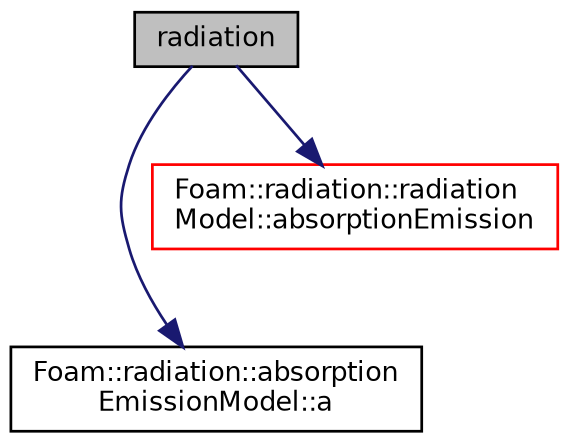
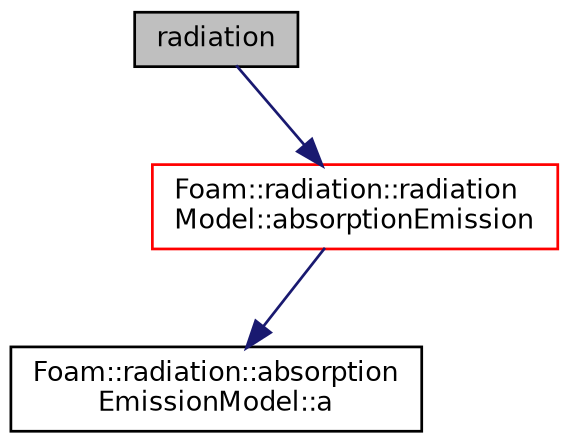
edge "radiation" -> "Foam::radiation::absorption EmissionModel::a": now "Foam::radiation::radiation Model::absorptionEmission" -> "Foam::radiation::absorption EmissionModel::a"
